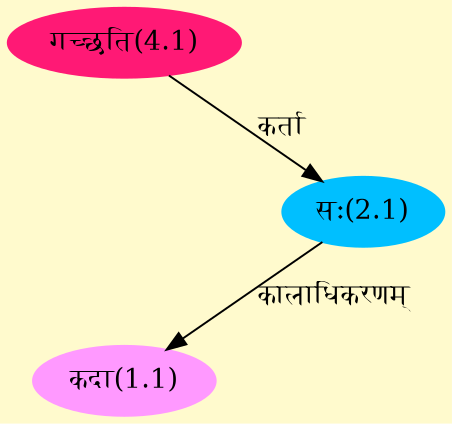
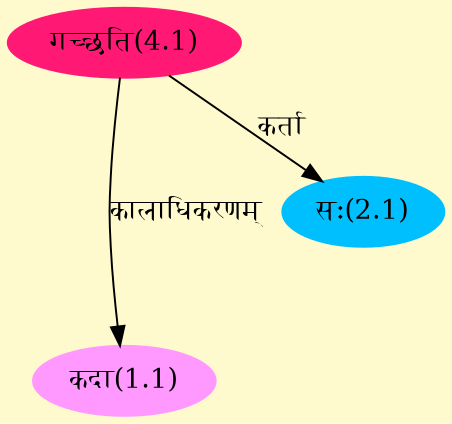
edge "सः(2.1)" -> "कदा(1.1)": now "गच्छति(4.1)" -> "कदा(1.1)"
